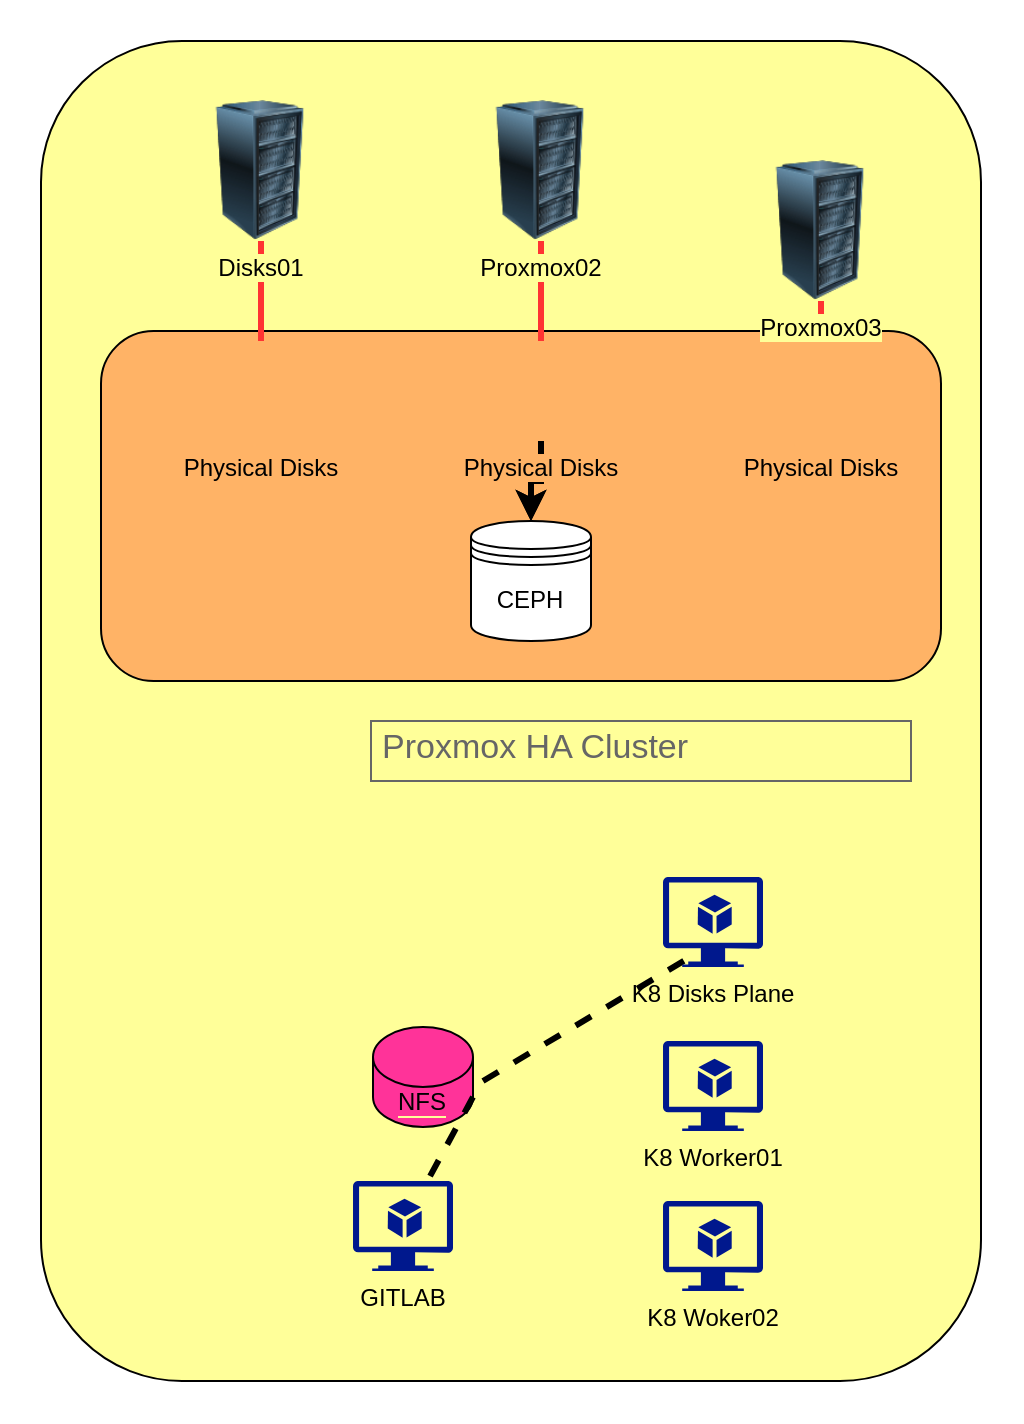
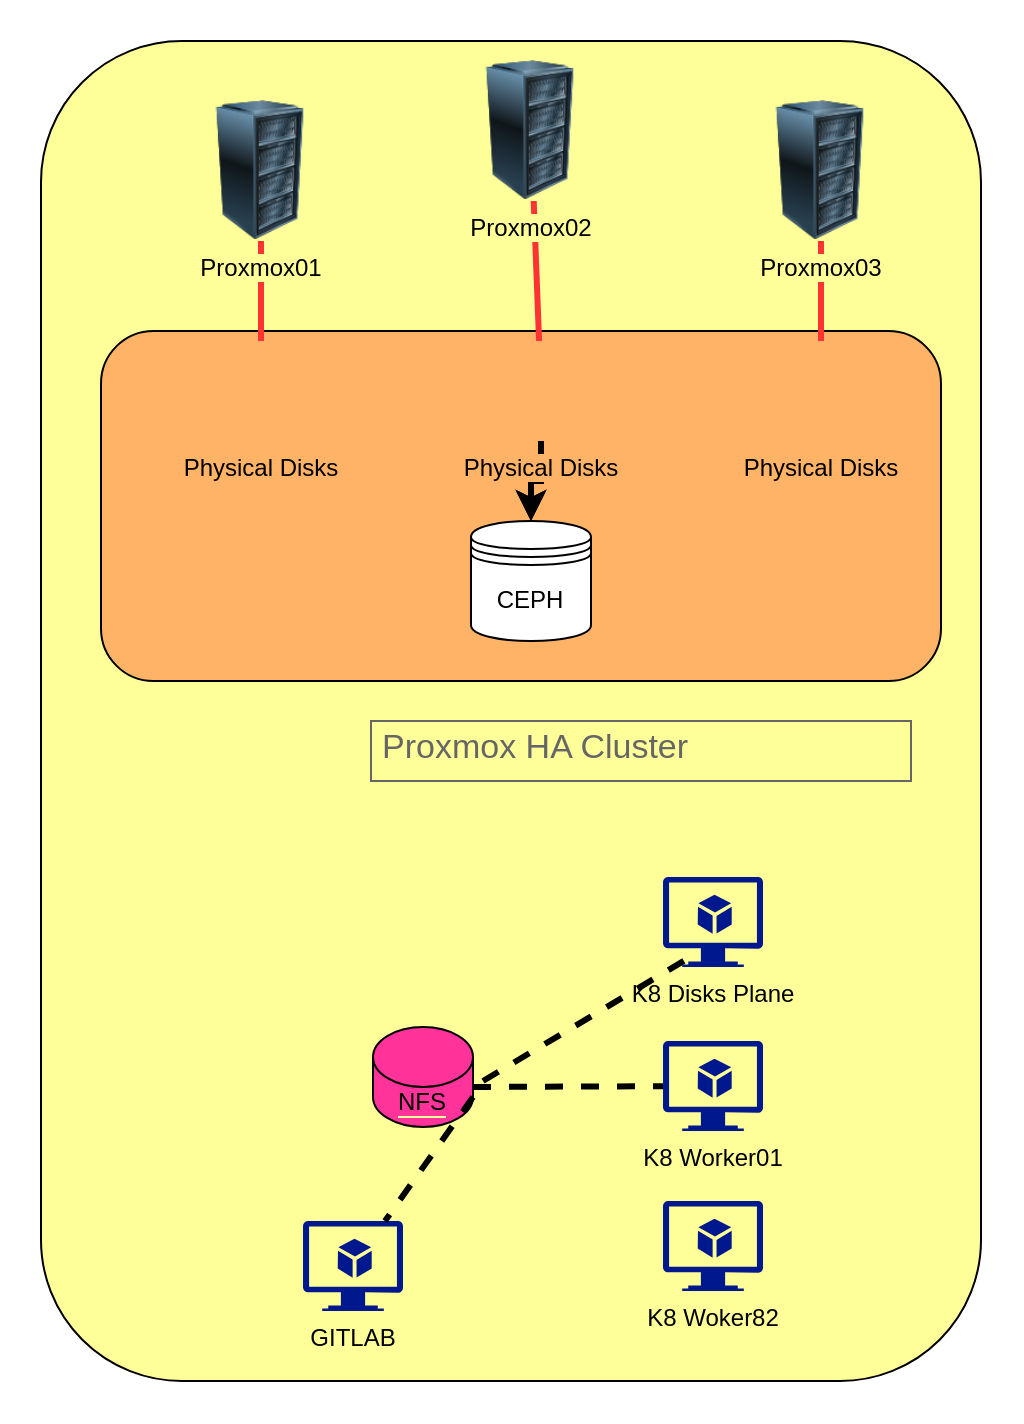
node "Proxmox02": moved (541, 171) -> (531, 131)
node "Proxmox03": moved (821, 231) -> (821, 171)
node "Disks01": label "Disks01" -> "Proxmox01"
edge "NFS" -- "K8 Worker01": added
node "GITLAB": moved (403, 1226) -> (353, 1266)
node "K8 Woker02": label "K8 Woker02" -> "K8 Woker82"
